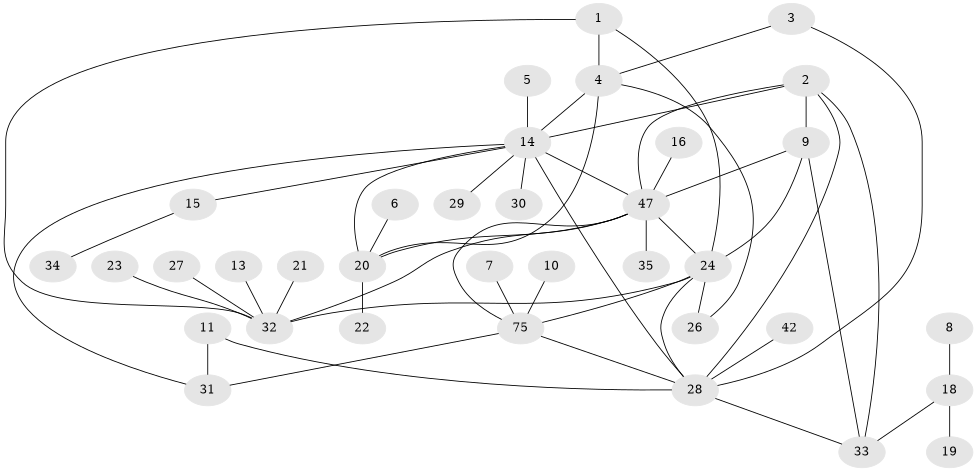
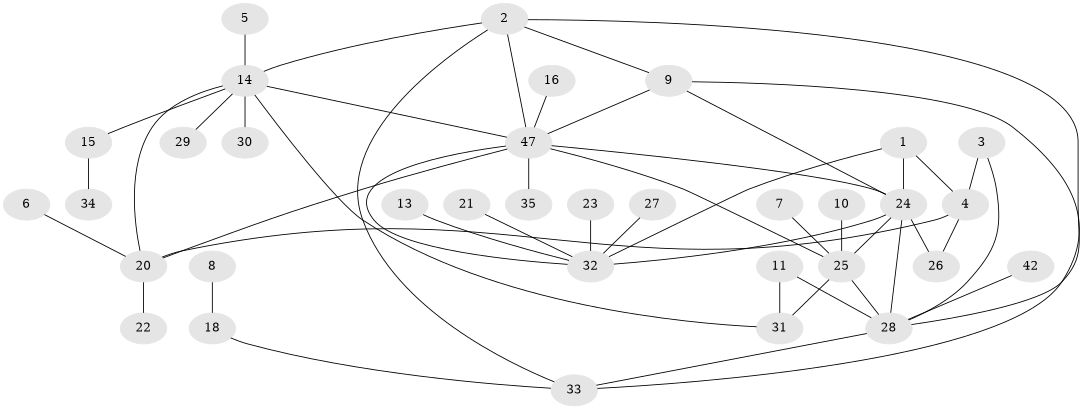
edge "4" -- "14": removed
edge "14" -- "28": removed
node "75": label "75" -> "25"
node "19": removed
